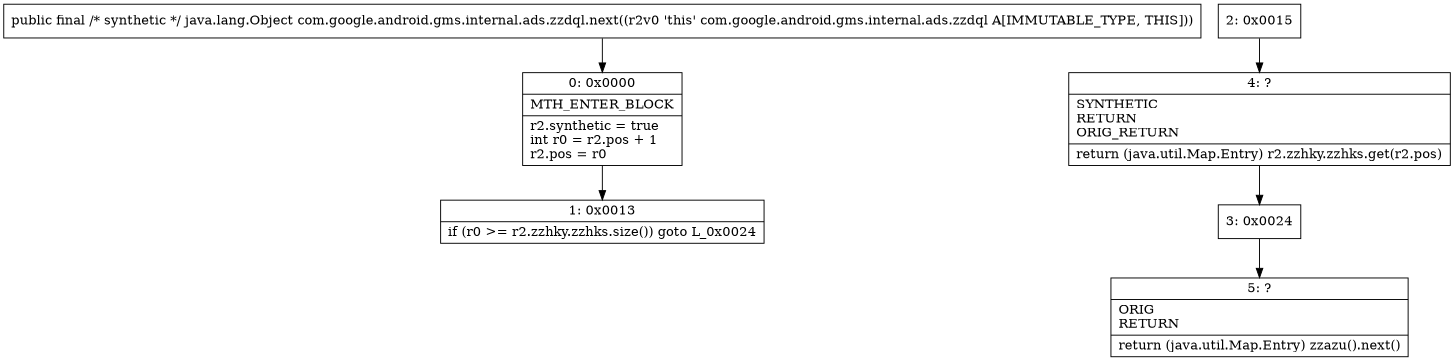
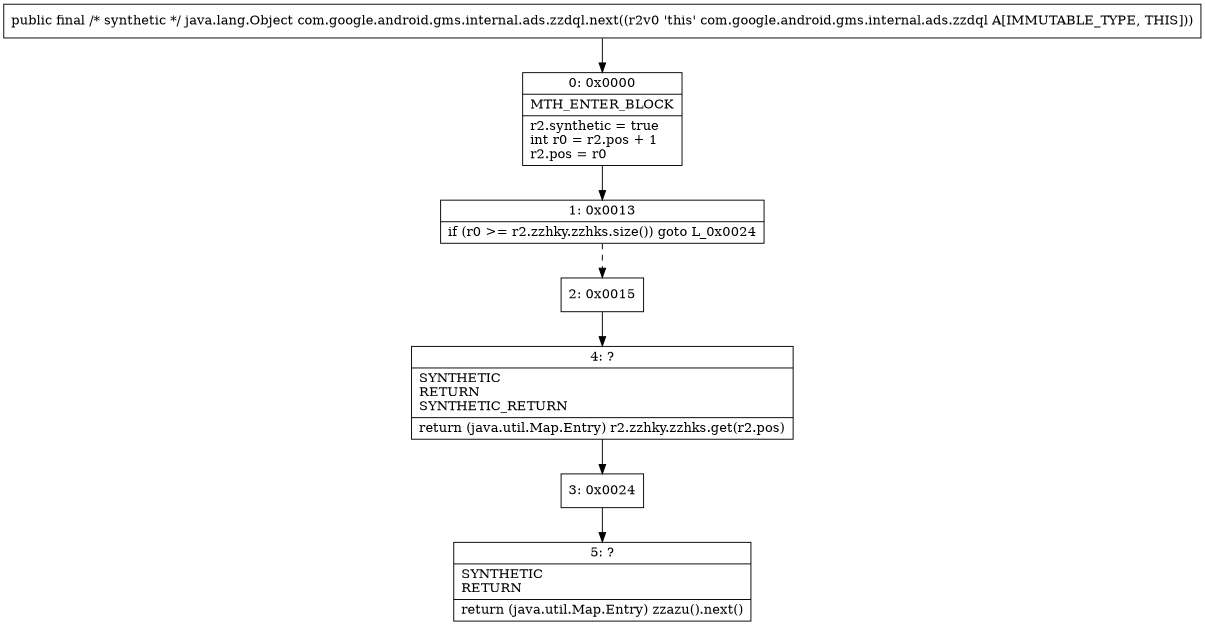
node "4: ?": text "ORIG_RETURN" -> "SYNTHETIC_RETURN"
edge "1: 0x0013" -> "2: 0x0015": added
node "5: ?": text "ORIG" -> "SYNTHETIC"
